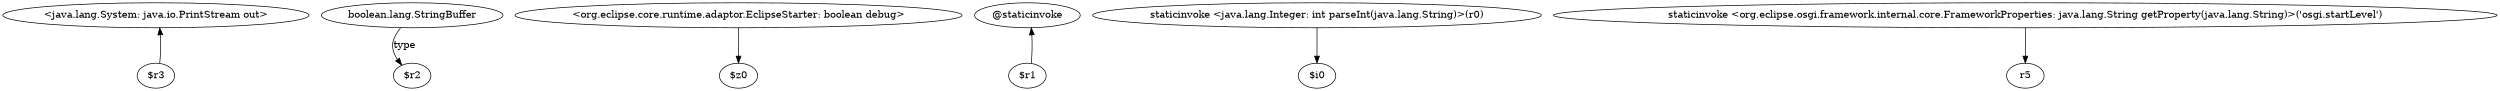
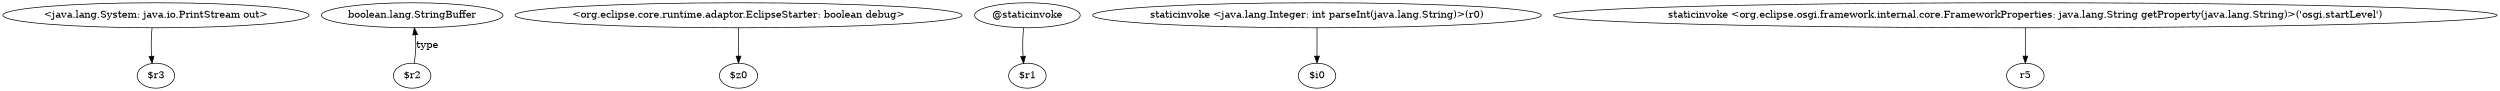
edge "boolean.lang.StringBuffer" -> "$r2": reversed
edge "$r3" -> "<java.lang.System: java.io.PrintStream out>": reversed
edge "$r1" -> "@staticinvoke": reversed
